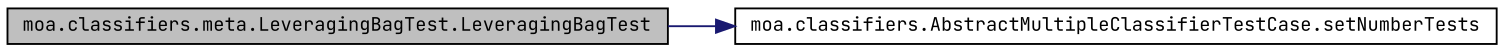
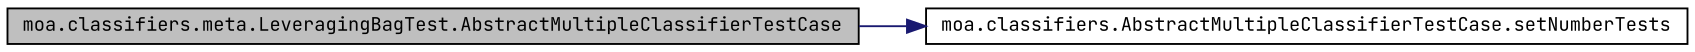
node "moa.classifiers.meta.LeveragingBagTest.LeveragingBagTest": label "moa.classifiers.meta.LeveragingBagTest.LeveragingBagTest" -> "moa.classifiers.meta.LeveragingBagTest.AbstractMultipleClassifierTestCase"
